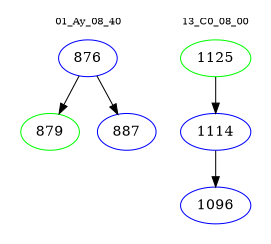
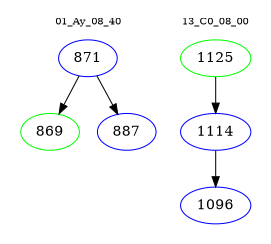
node "876": label "876" -> "871"
node "879": label "879" -> "869"
